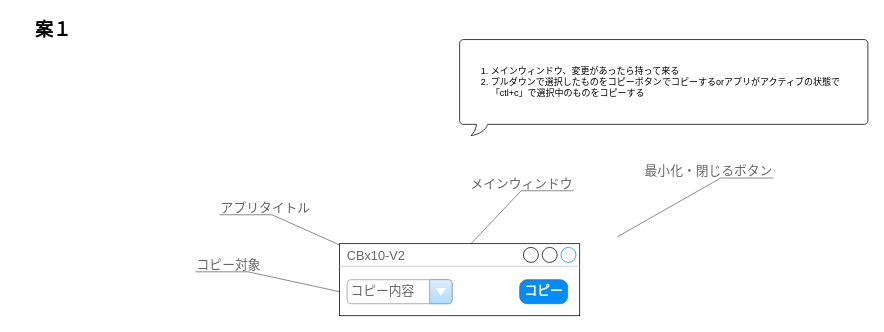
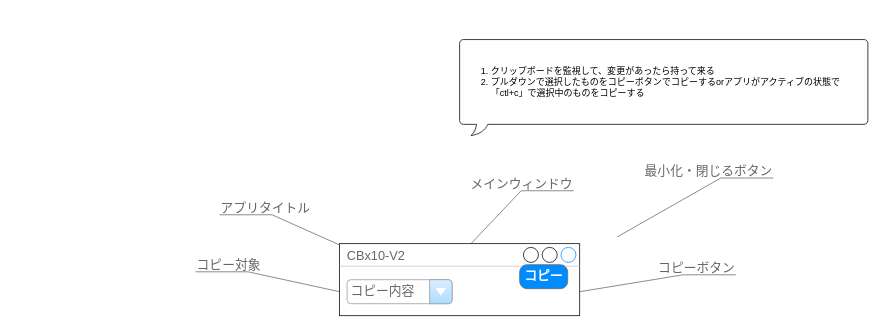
node "案１": removed
node "メインウィンドウ、変更があったら持って来る プルダウンで選択したものをコピーボタンでコピーするorアプリがアクティブの状態で「ctl+c」で選択中のものをコピーする": label "メインウィンドウ、変更があったら持って来る プルダウンで選択したものをコピーボタンでコピーするorアプリがアクティブの状態で「ctl+c」で選択中のものをコピーする" -> "クリップボードを監視して、変更があったら持って来る プルダウンで選択したものをコピーボタンでコピーするorアプリがアクティブの状態で「ctl+c」で選択中のものをコピーする"
node "コピーボタン": added
node "コピー": moved (543, 291) -> (543, 276)
